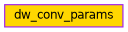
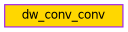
node "dw_conv_params": label "dw_conv_params" -> "dw_conv_conv"
